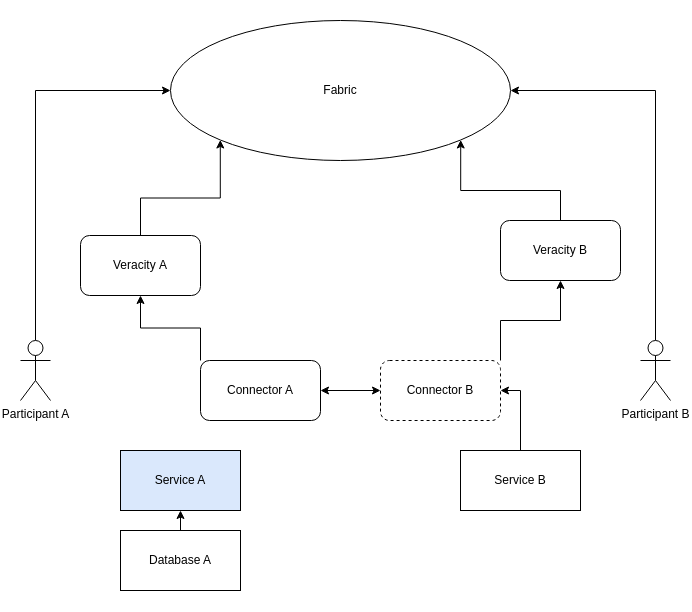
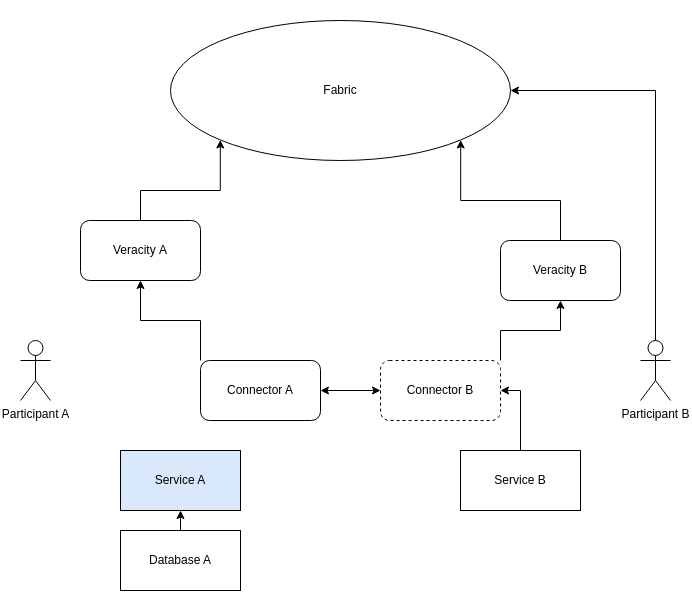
edge "Participant A" -> "Fabric": removed
node "Veracity B": moved (561, 251) -> (561, 271)
node "Veracity A": moved (141, 266) -> (141, 251)
